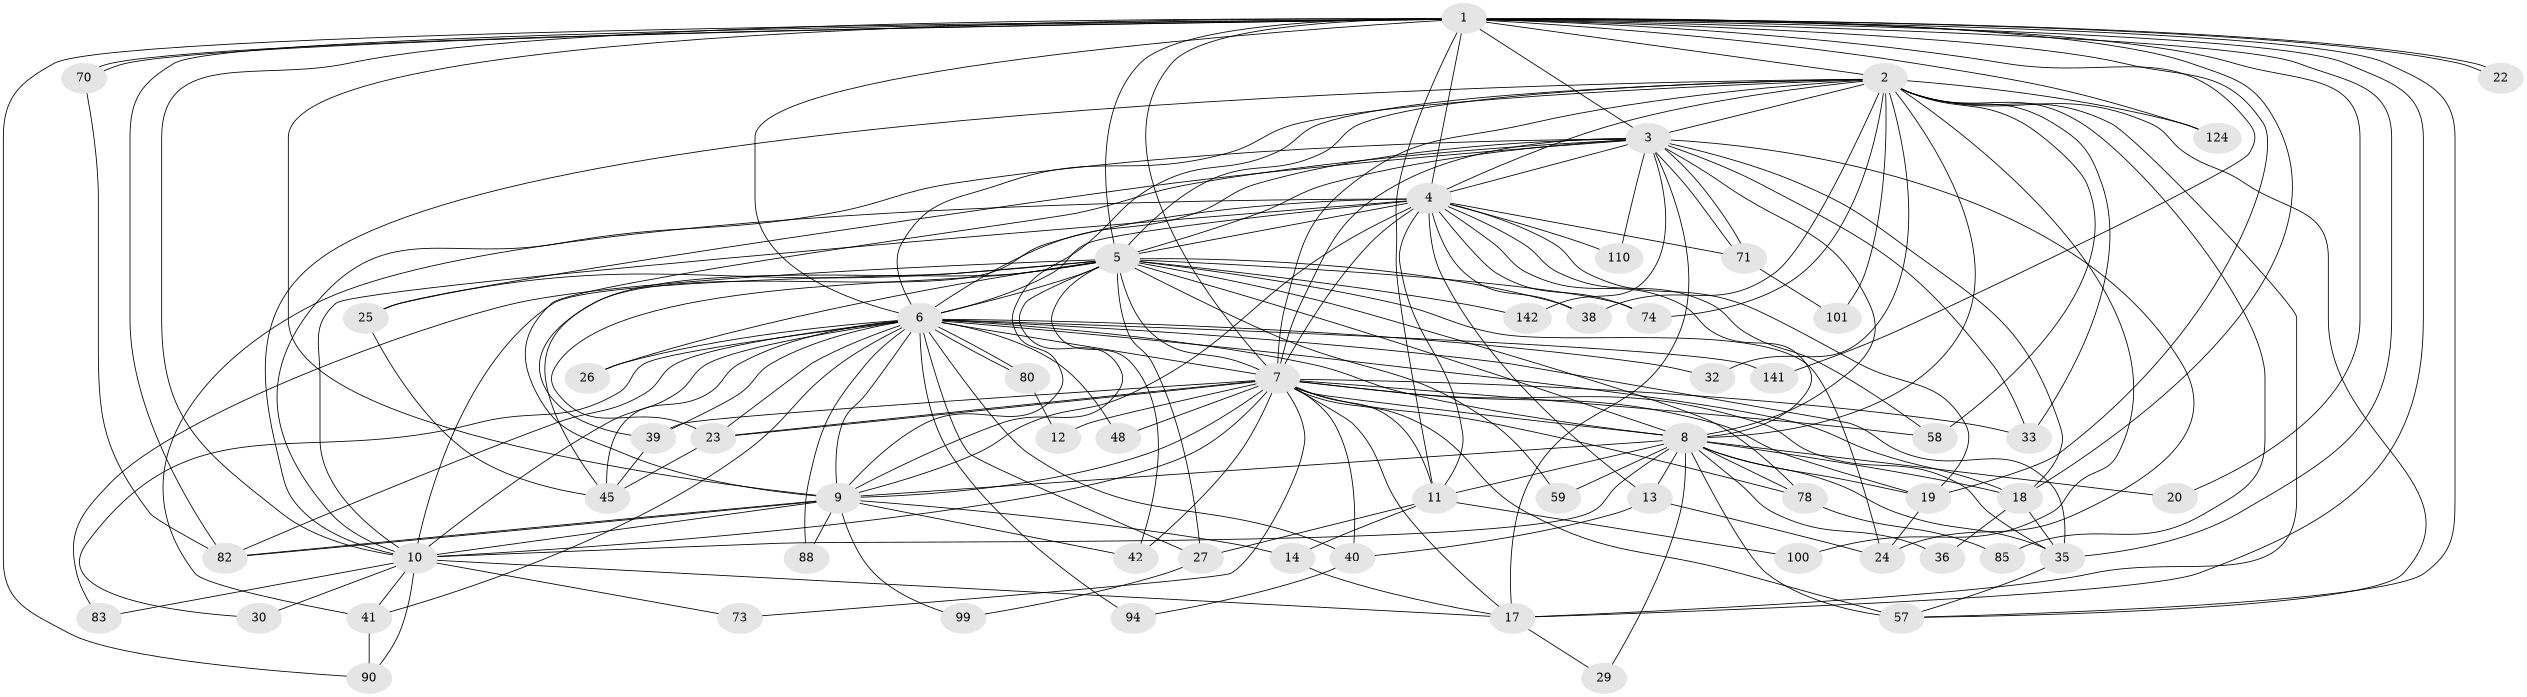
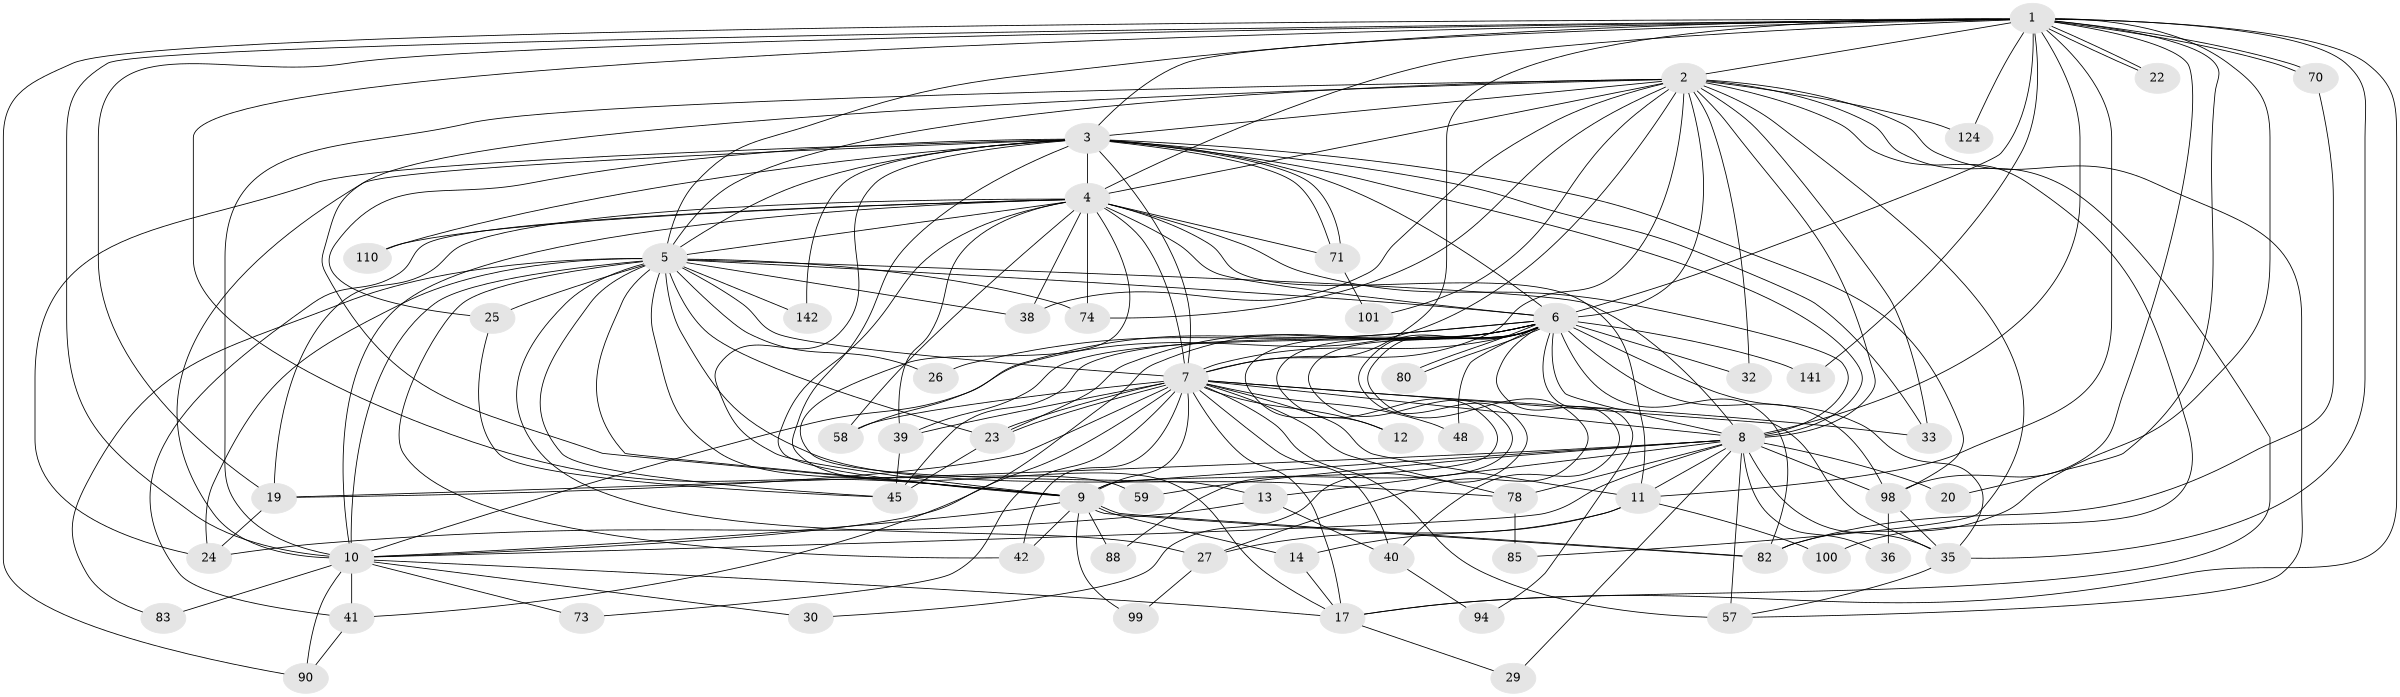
edge "1" -- "57": now "1" -- "8"
edge "80" -- "12": now "6" -- "12"
node "18": label "18" -> "98"
